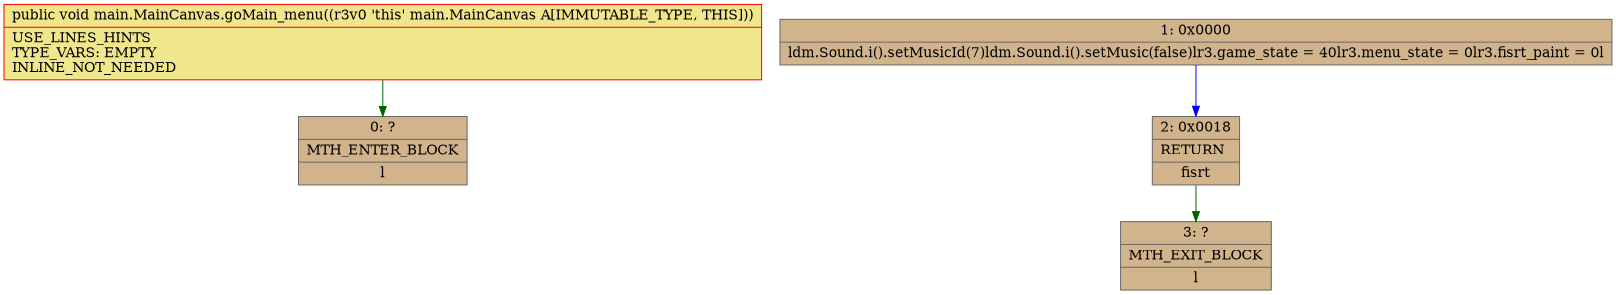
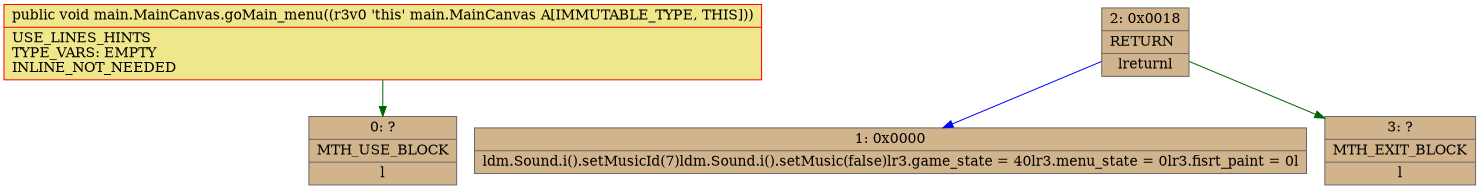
edge "1: 0x0000" -> "2: 0x0018": reversed
node "0: ?": text "MTH_ENTER_BLOCK" -> "MTH_USE_BLOCK"
node "2: 0x0018": text "fisrt" -> "lreturnl"
